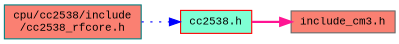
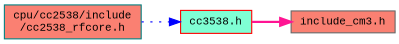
node "cc2538.h": label "cc2538.h" -> "cc3538.h"
